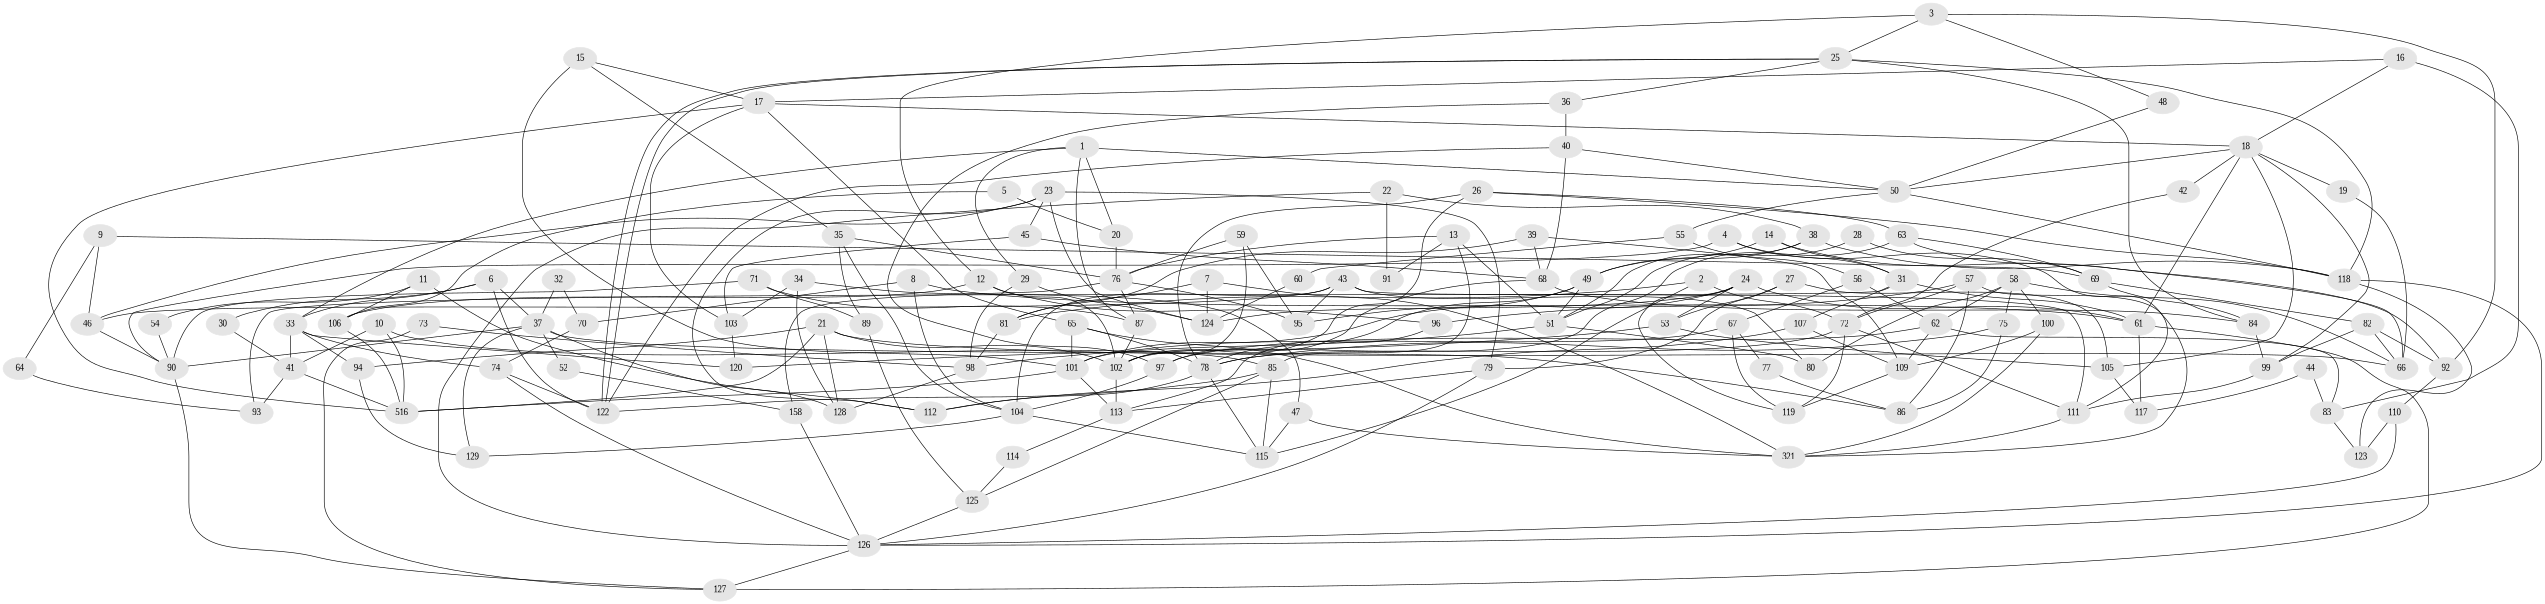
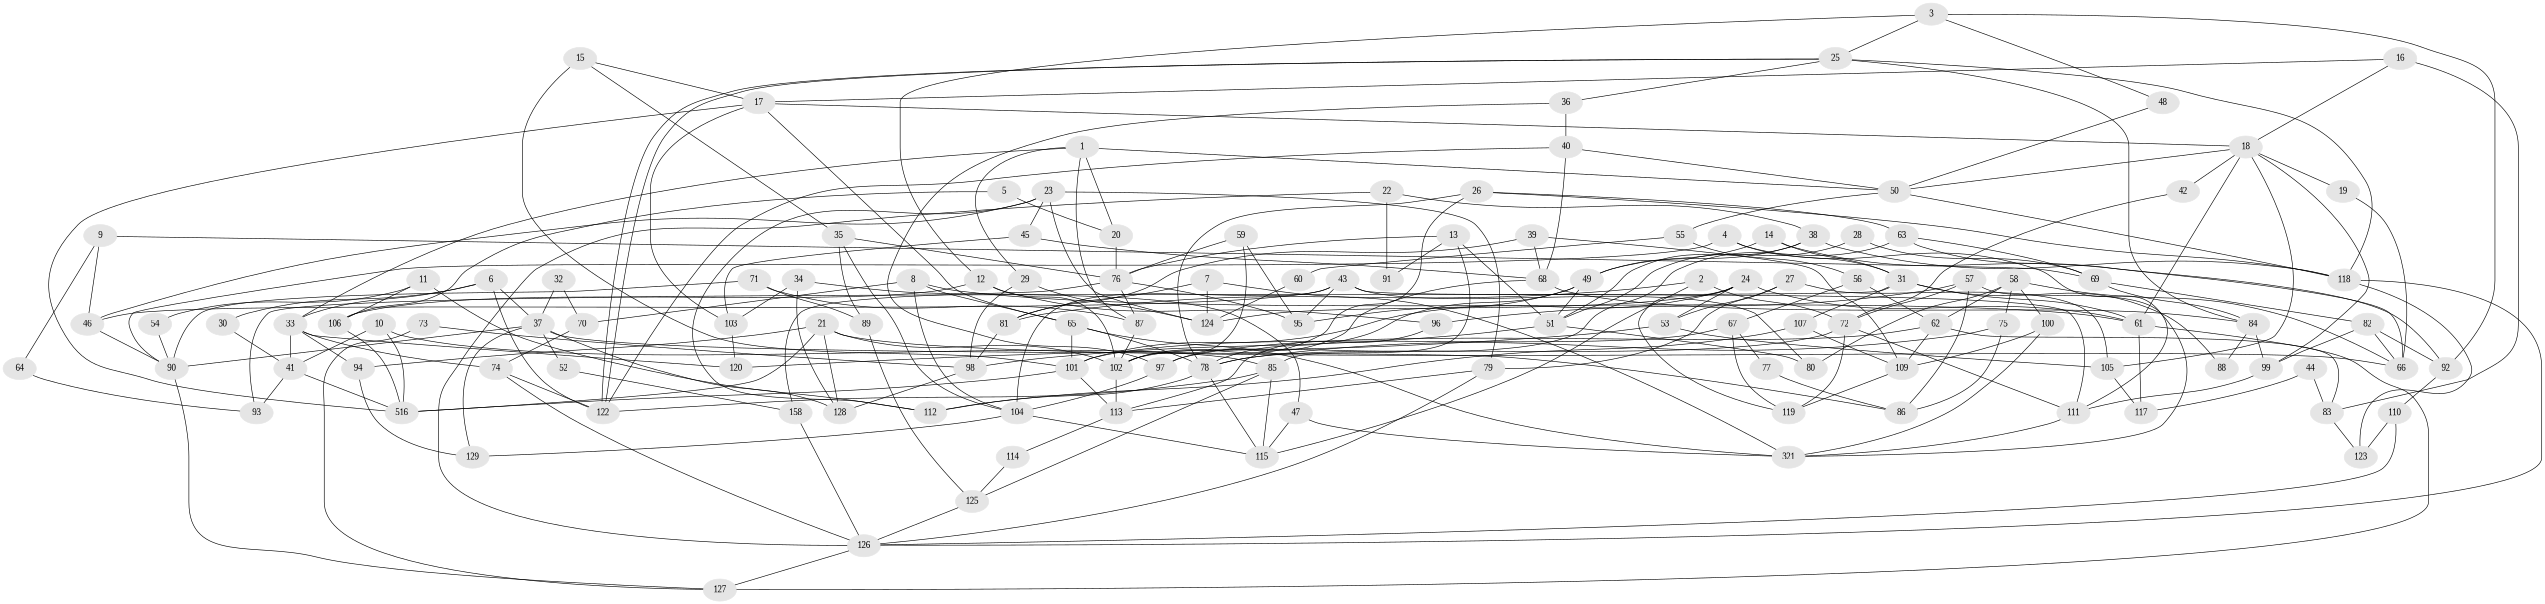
edge "8" -- "65": added
node "88": added
